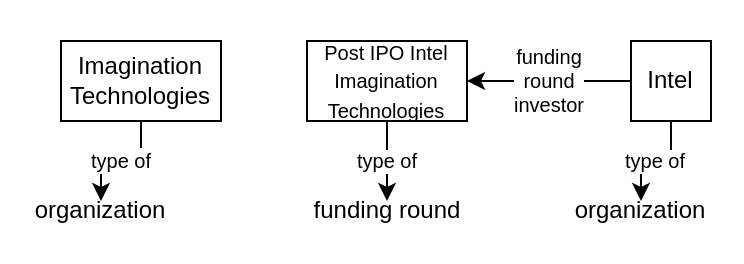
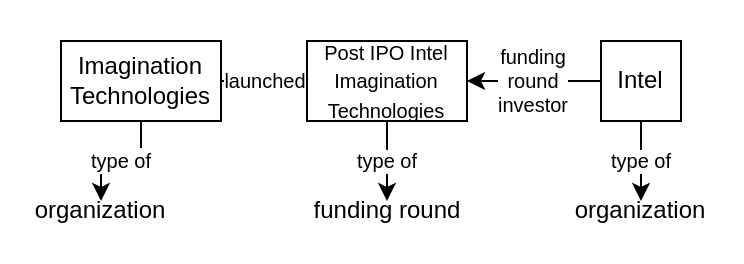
edge "Imagination Technologies" -> "Post IPO Intel Imagination Technologies": added, label "launched"
node "Intel": moved (671, 81) -> (641, 81)
